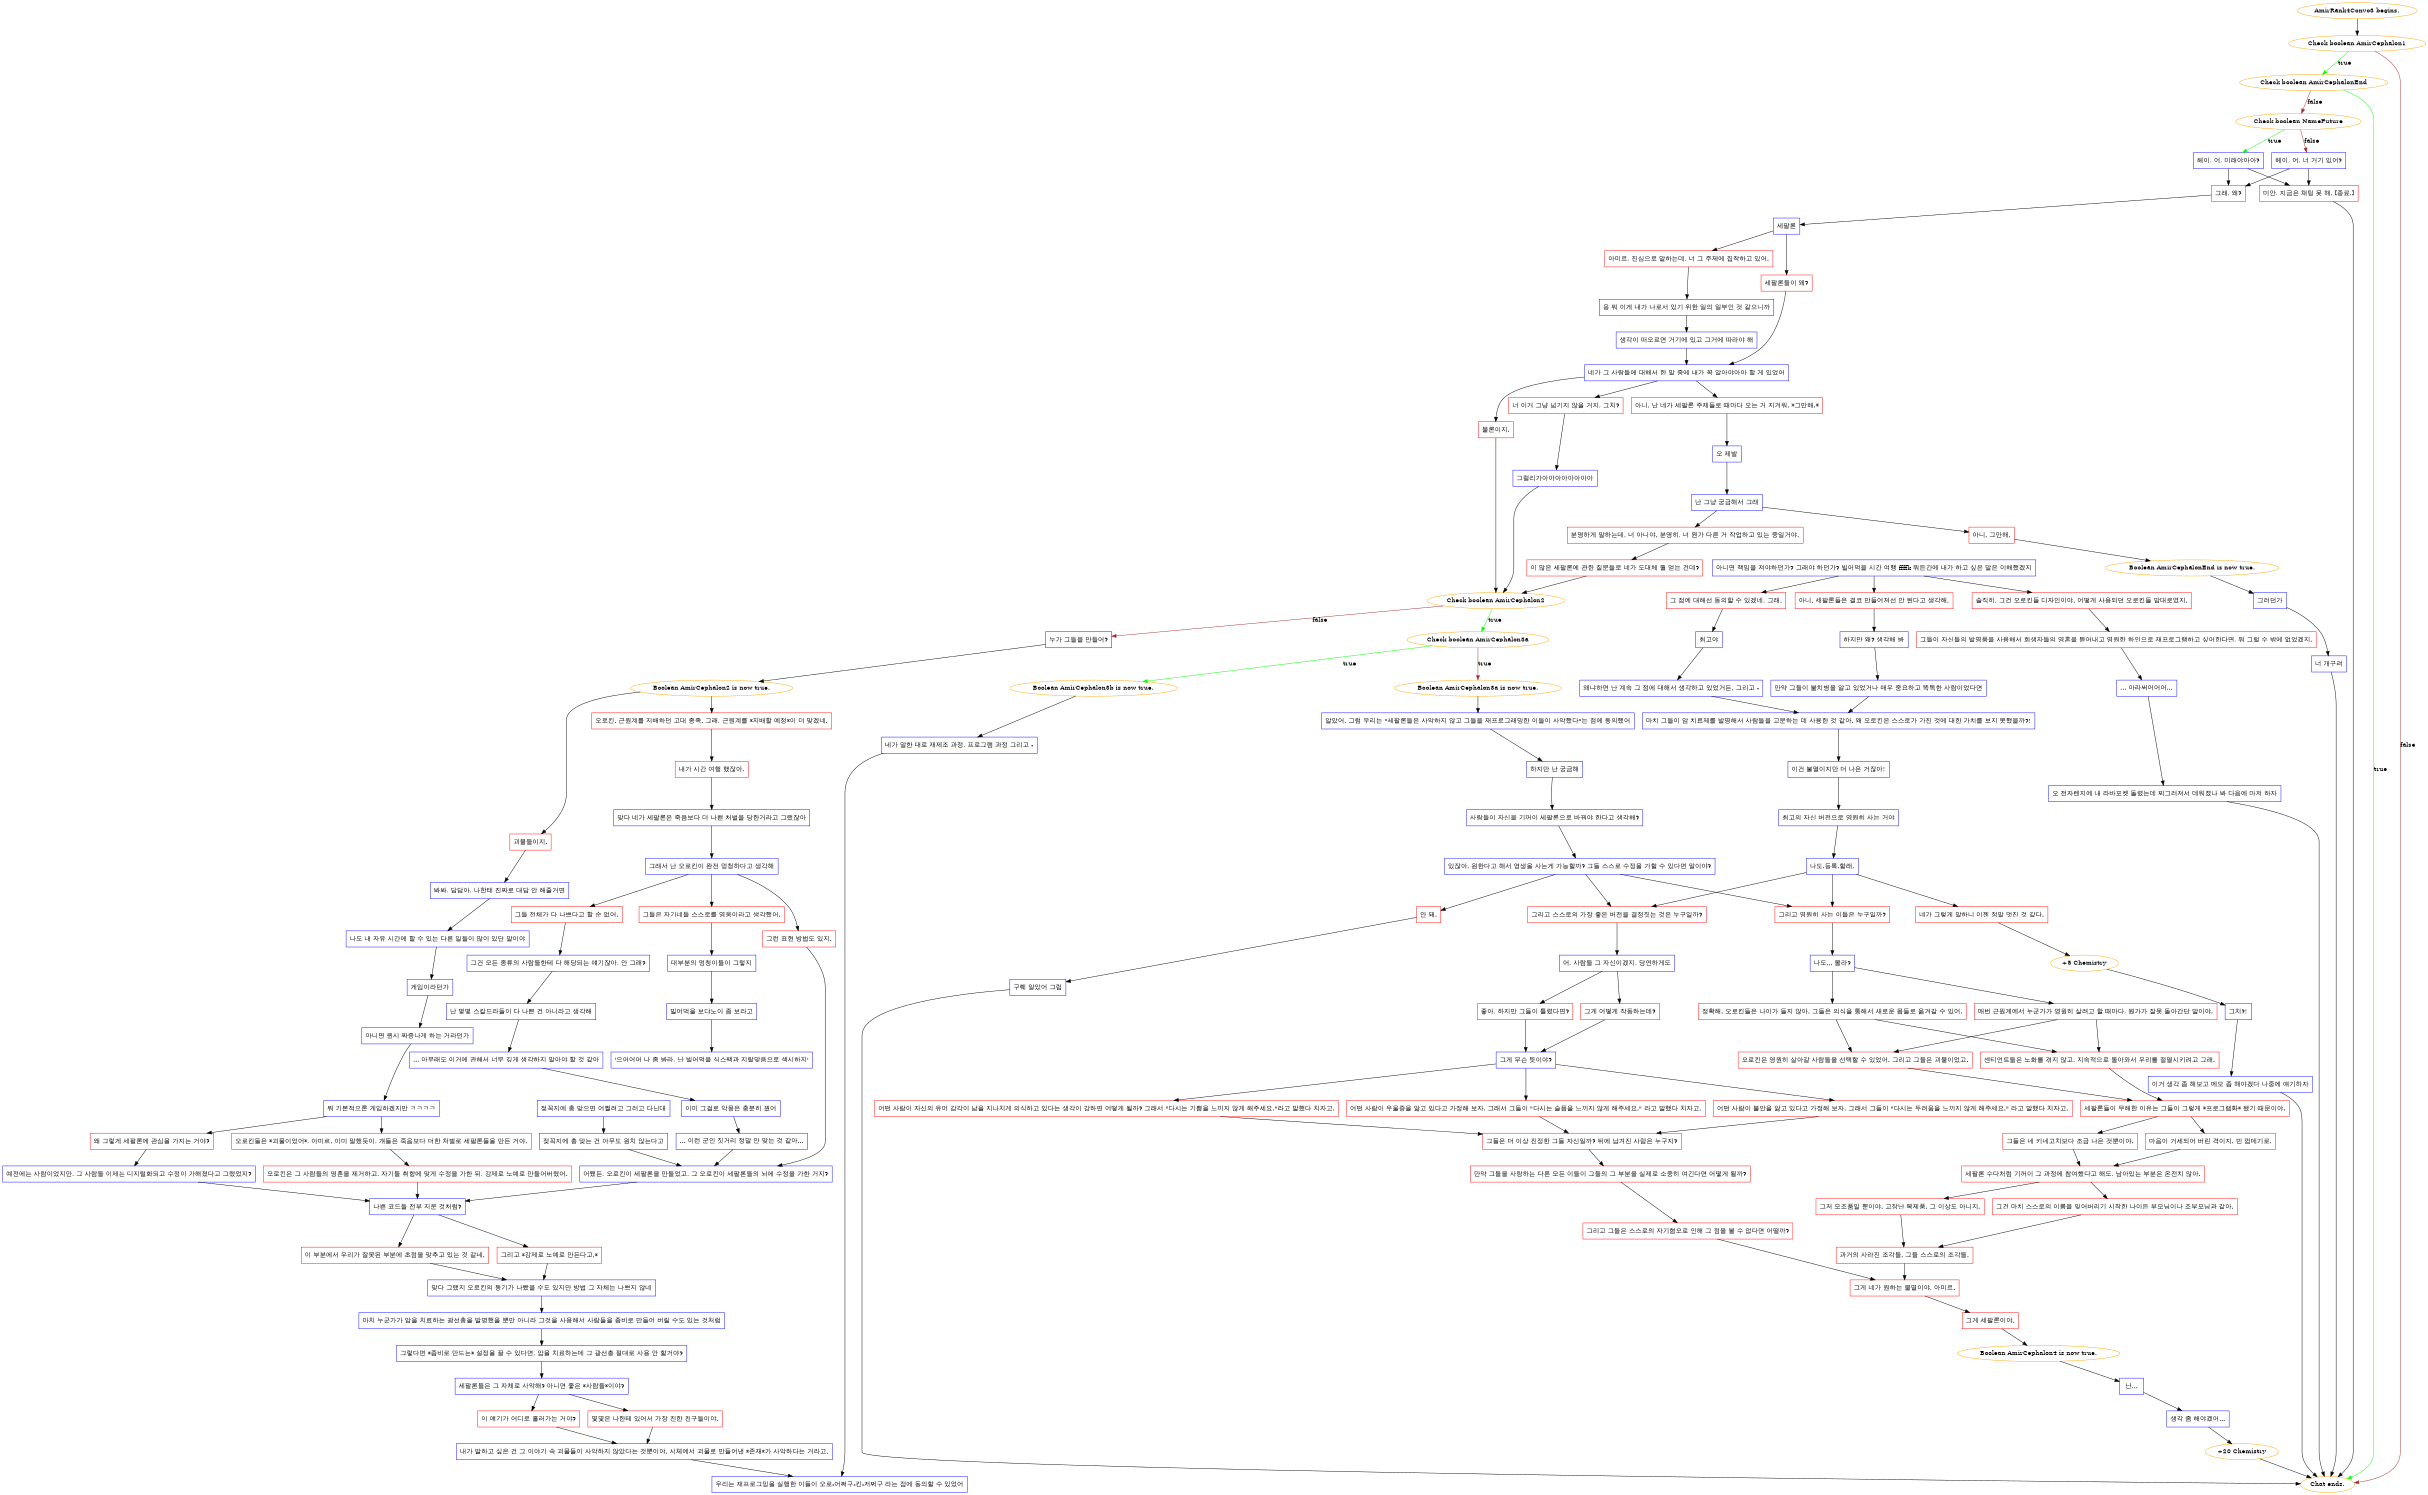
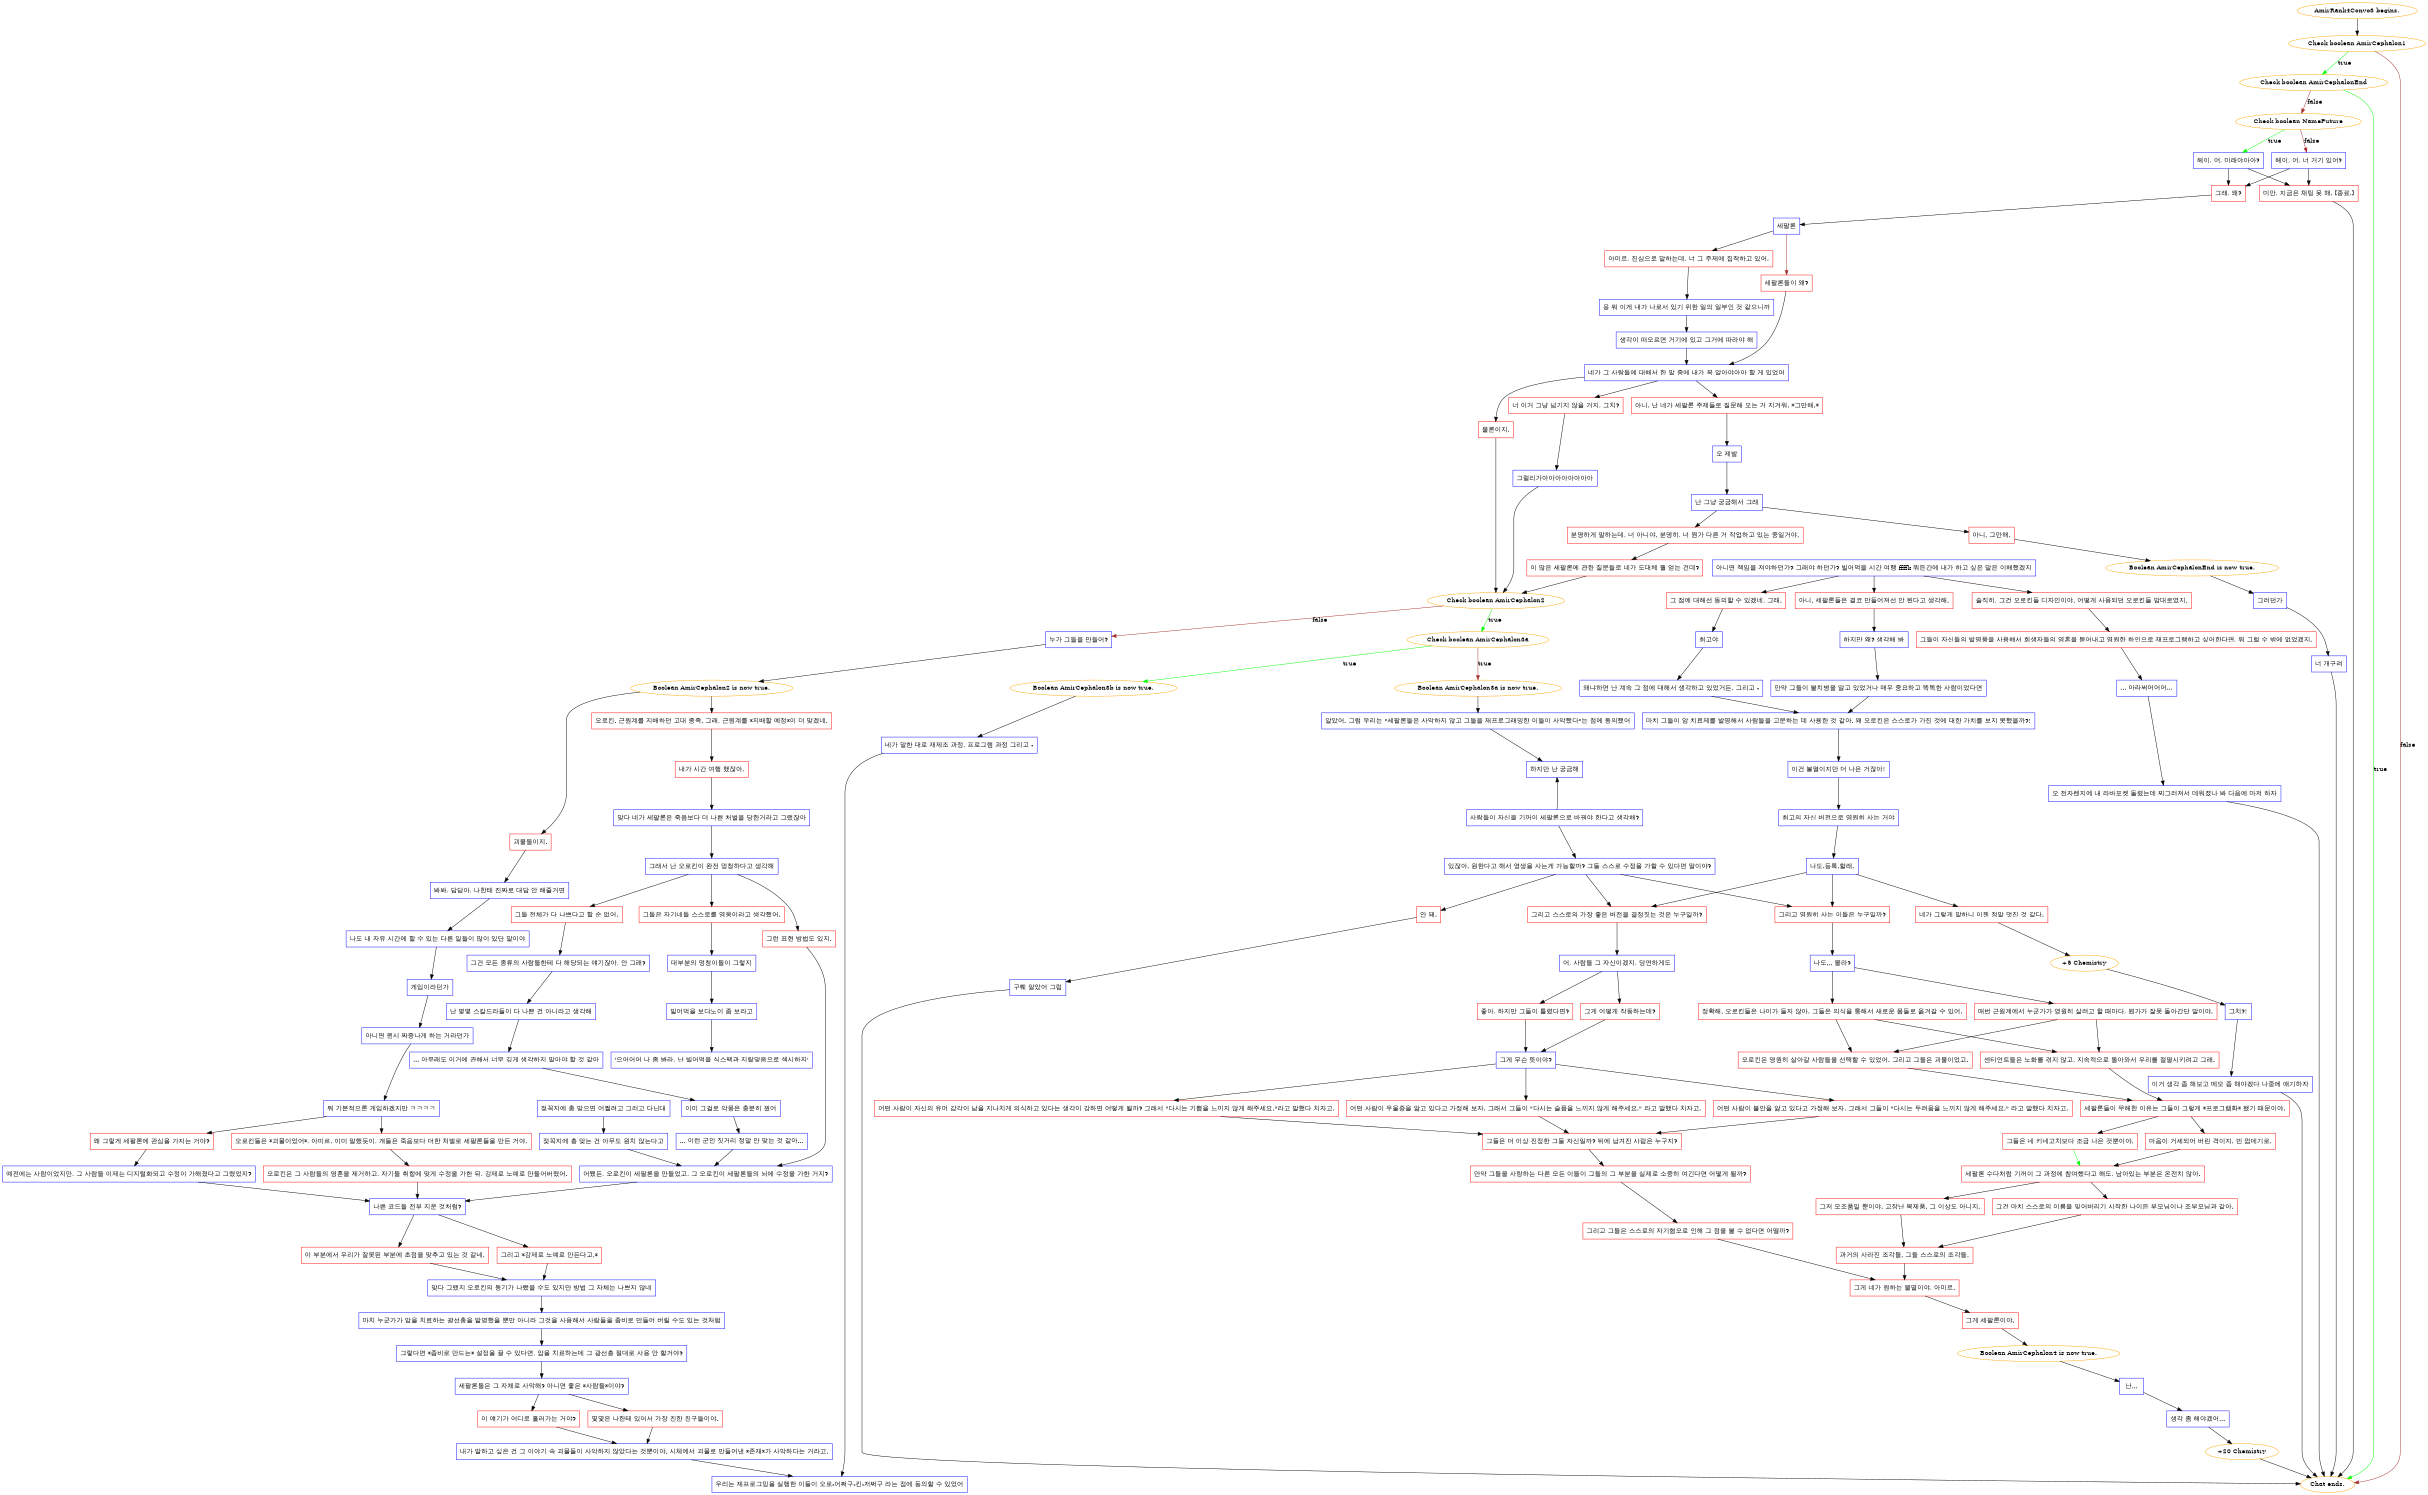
edge "세팔론" -> "세팔론들이 왜?": color black -> brown
node "아니. 난 네가 세팔론 주제들로 때마다 오는 거 지겨워. *그만해.*": label "아니. 난 네가 세팔론 주제들로 때마다 오는 거 지겨워. *그만해.*" -> "아니. 난 네가 세팔론 주제들로 질문해 오는 거 지겨워. *그만해.*"
edge "하지만 난 궁금해" -> "사람들이 자신을 기꺼이 세팔론으로 바꿔야 한다고 생각해?": reversed
edge "그들은 네 키네고치보다 조금 나은 것뿐이야." -> "세팔론 수다처럼 기꺼이 그 과정에 참여했다고 해도, 남아있는 부분은 온전치 않아.": color black -> green
